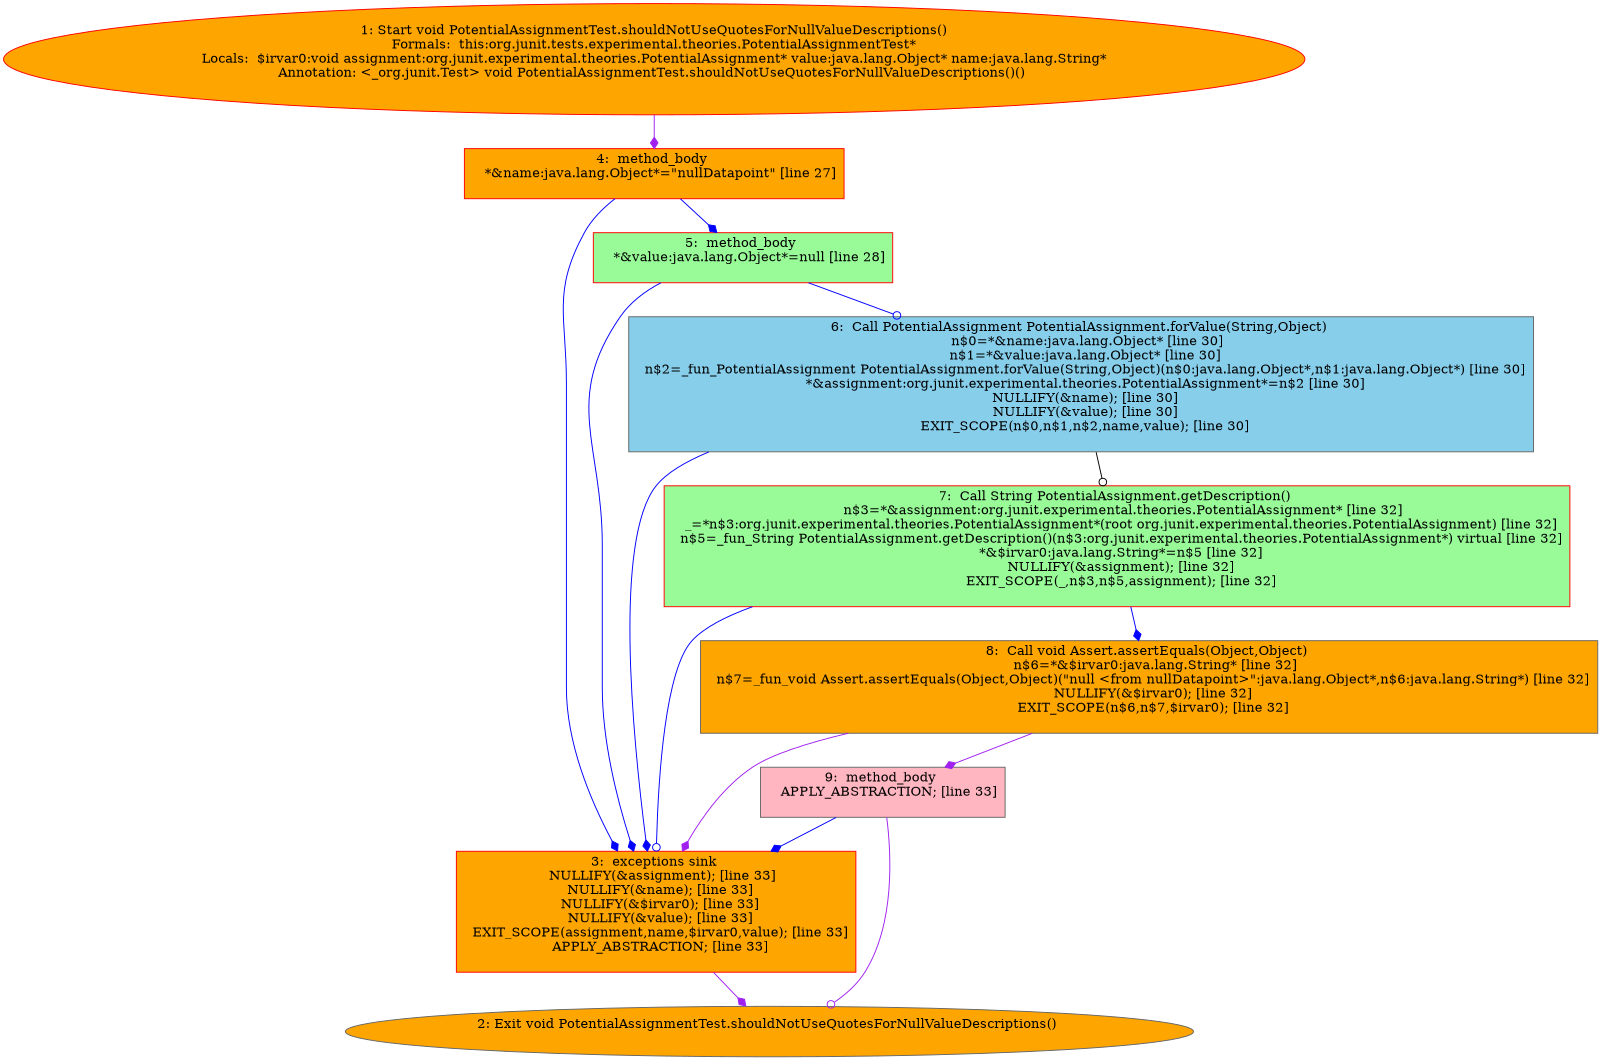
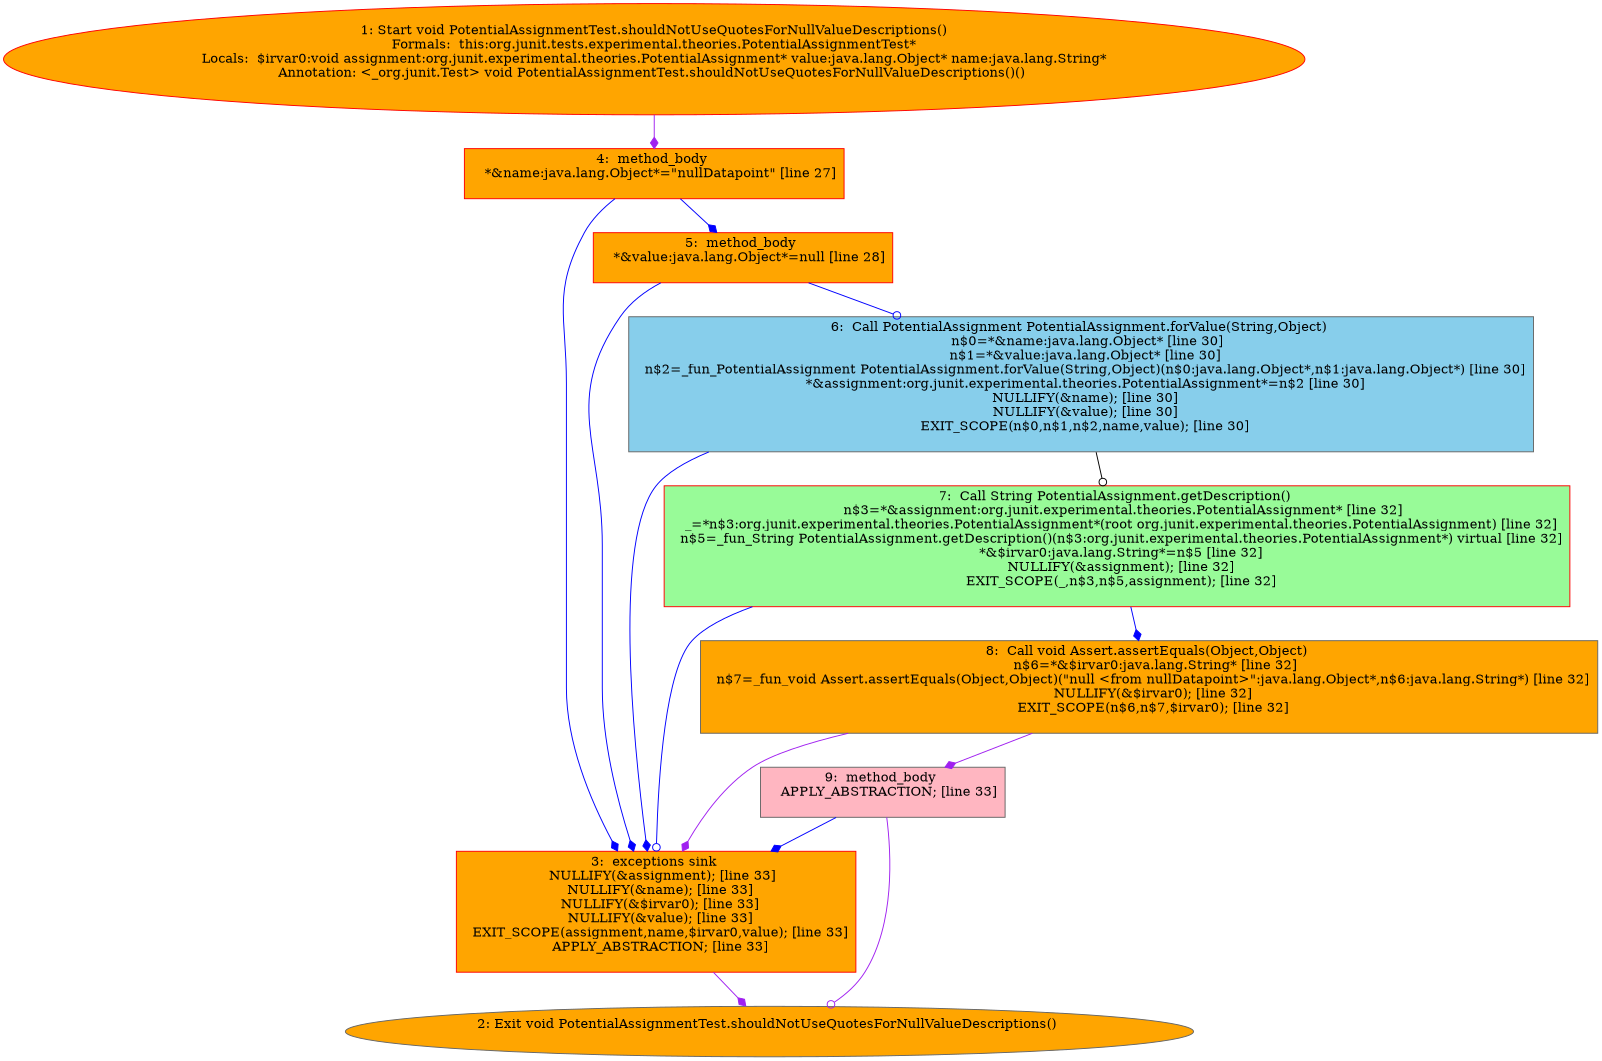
node "5:  method_body *&value:java.lang.Object*=null [line 28]": fillcolor palegreen -> orange
